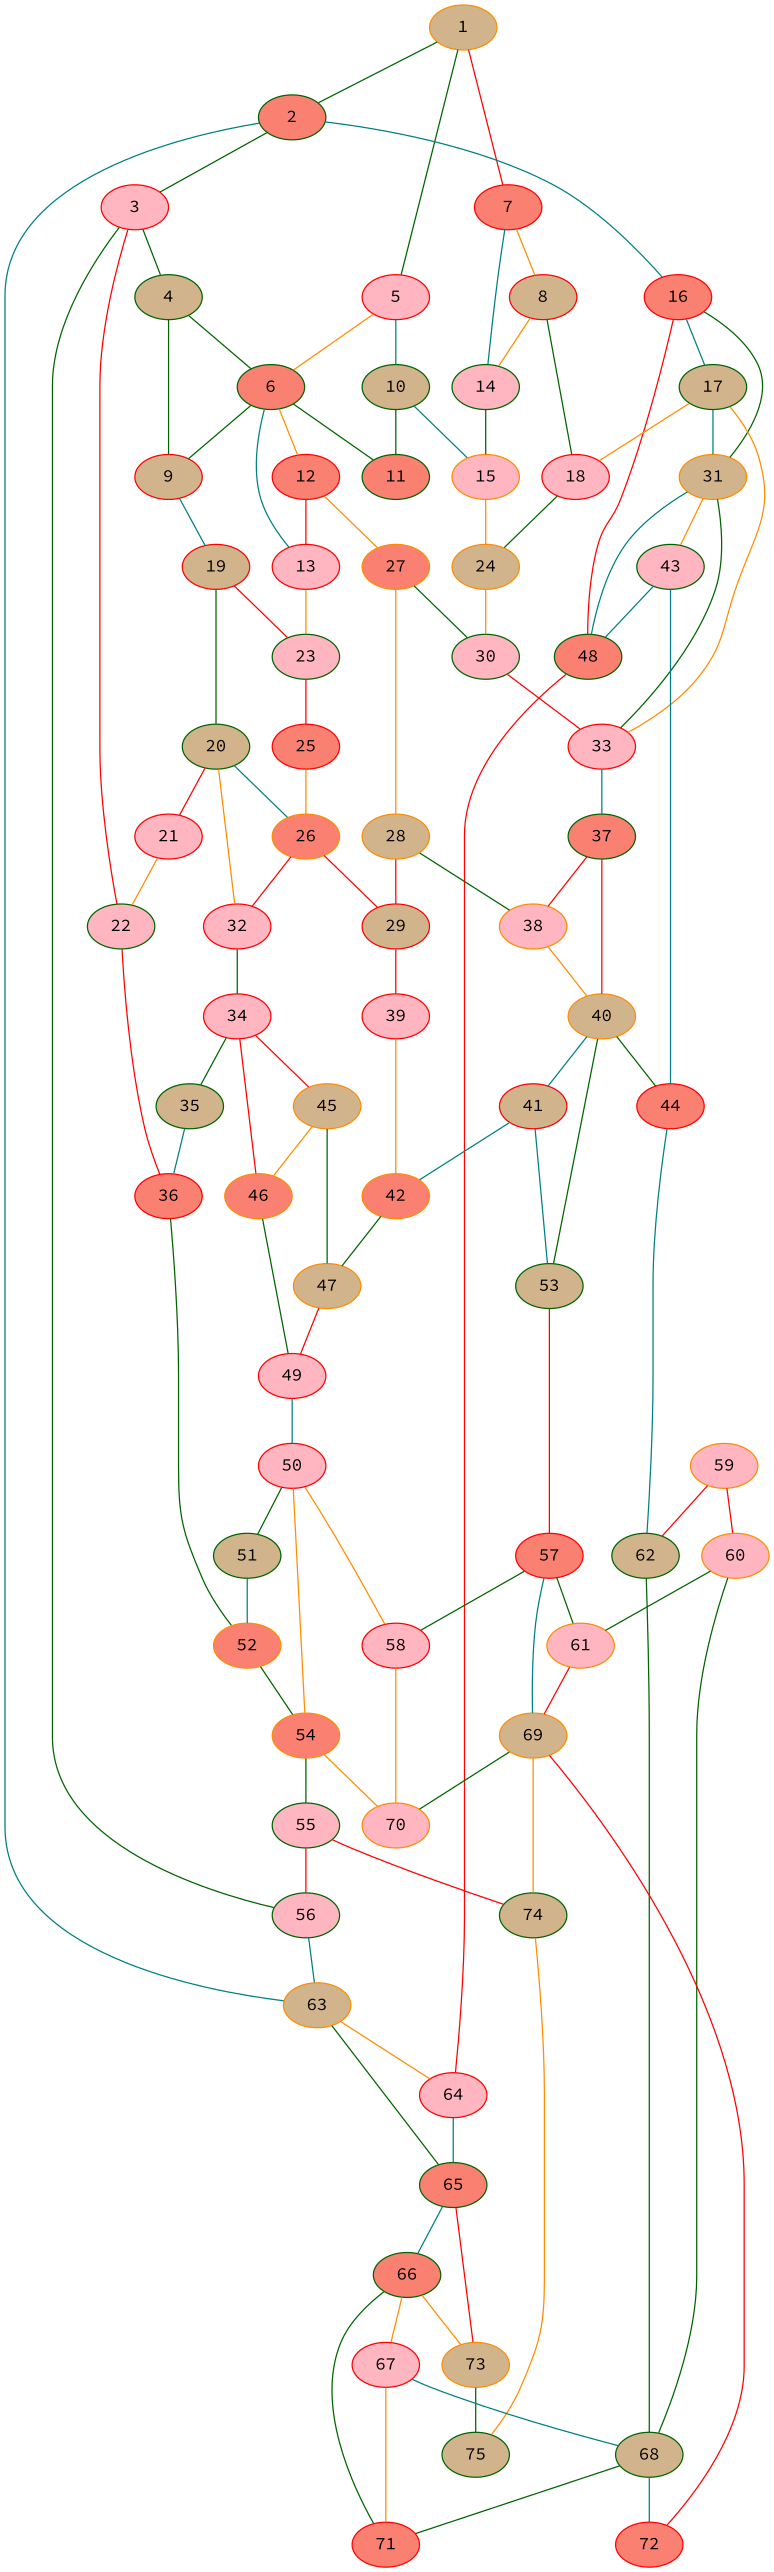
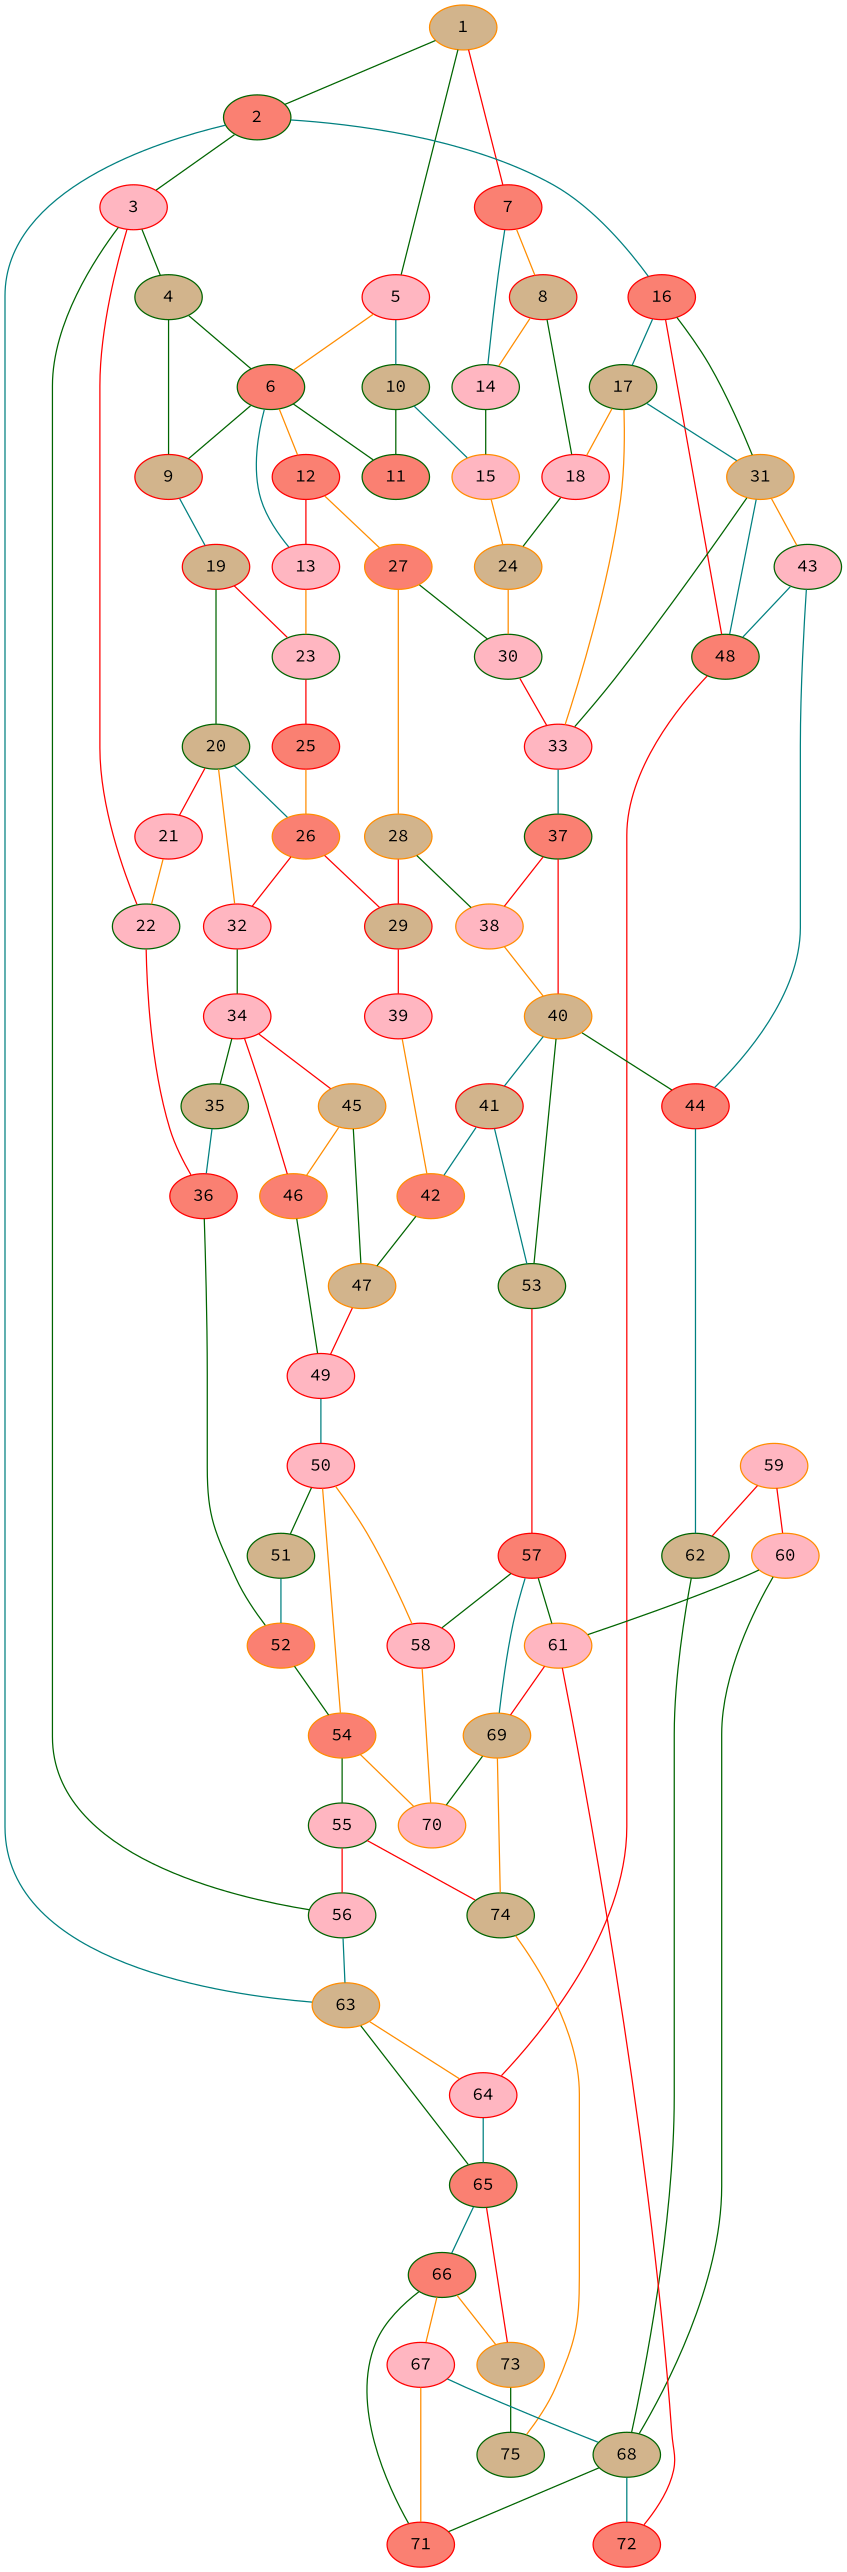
edge "69" -- "72": now "61" -- "72"
